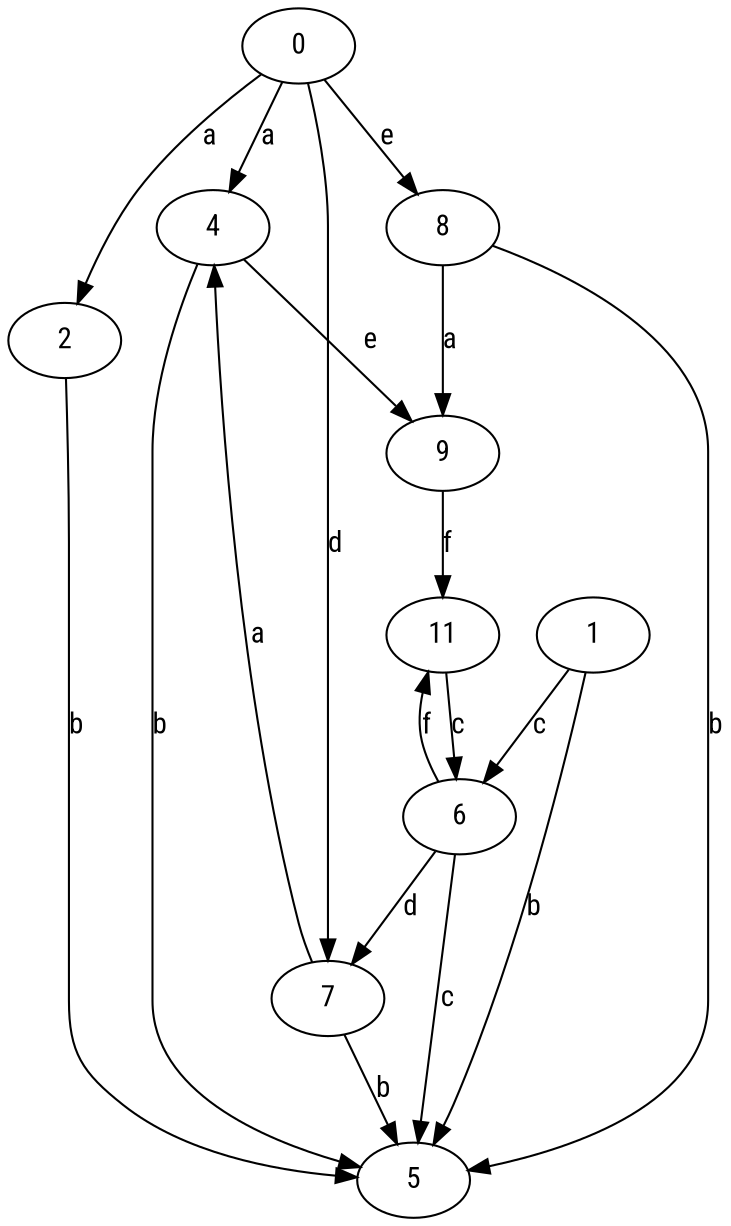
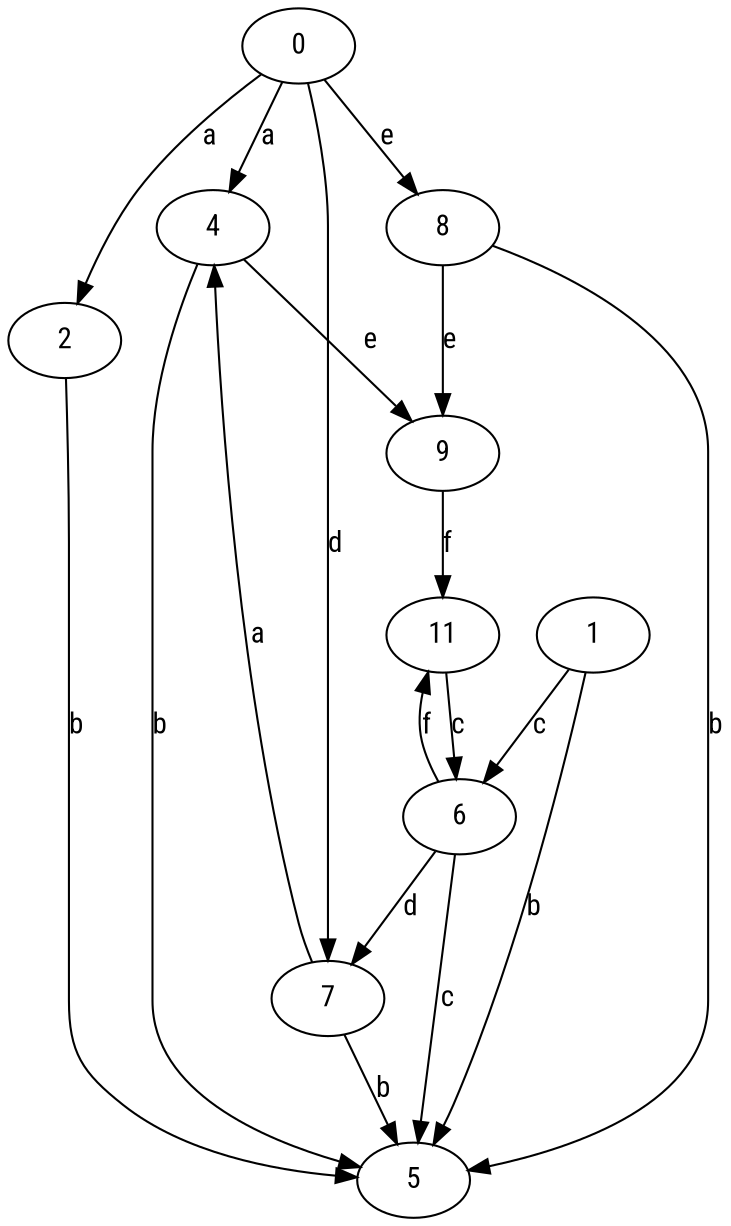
edge "8" -> "9": label "a" -> "e"
